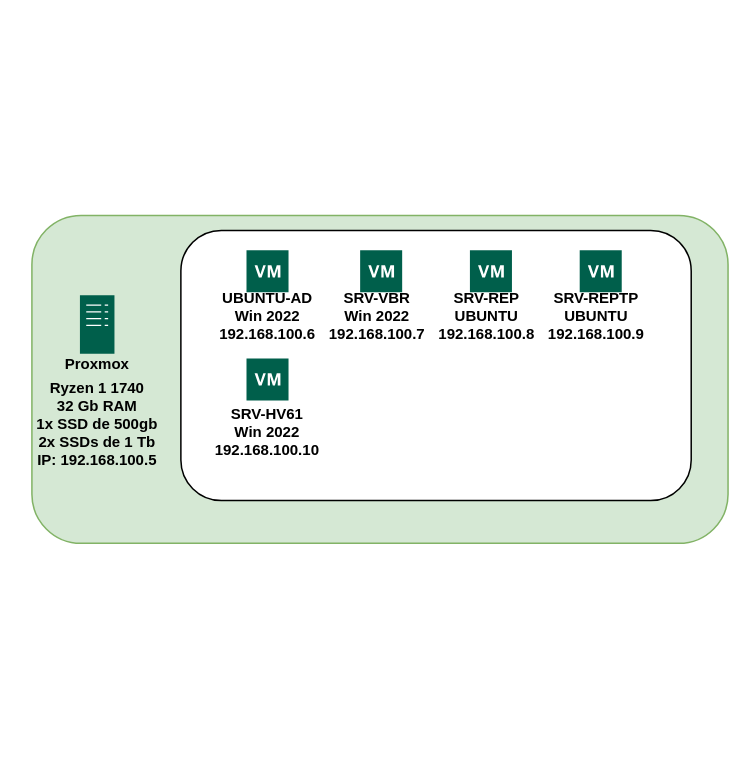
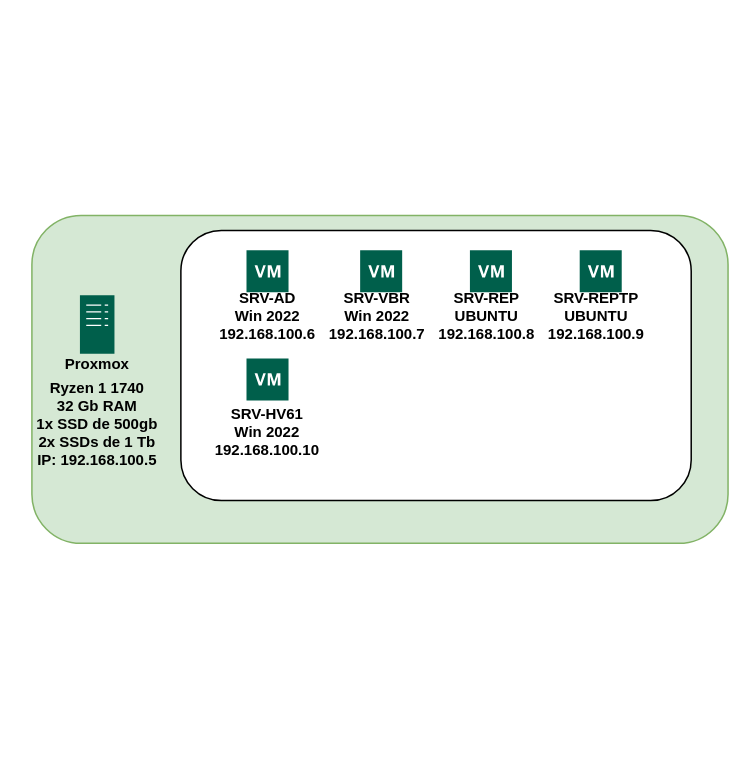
node "UBUNTU-AD Win 2022 192.168.100.6": label "UBUNTU-AD Win 2022 192.168.100.6" -> "SRV-AD Win 2022 192.168.100.6"
